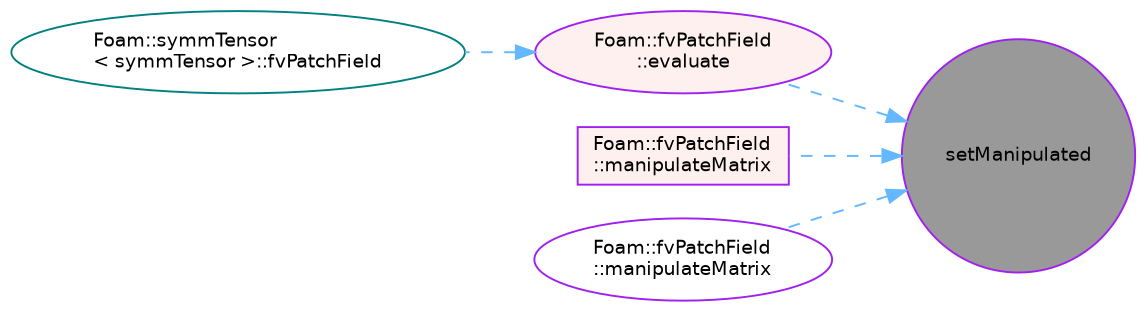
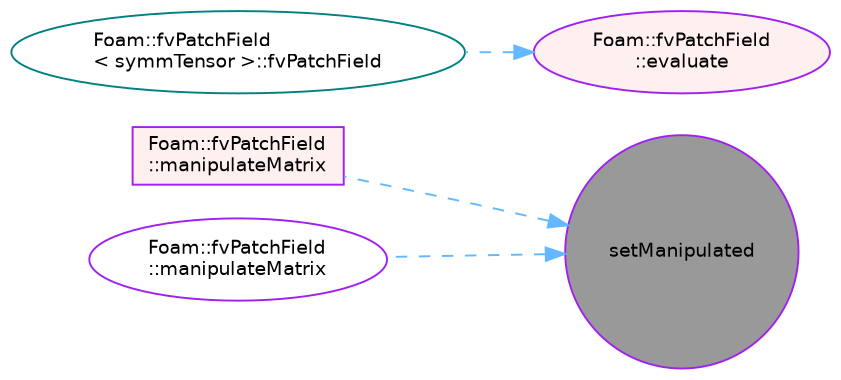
node "Foam::symmTensor < symmTensor >::fvPatchField": label "Foam::symmTensor < symmTensor >::fvPatchField" -> "Foam::fvPatchField < symmTensor >::fvPatchField"
edge "Foam::fvPatchField ::evaluate" -> "setManipulated": removed
